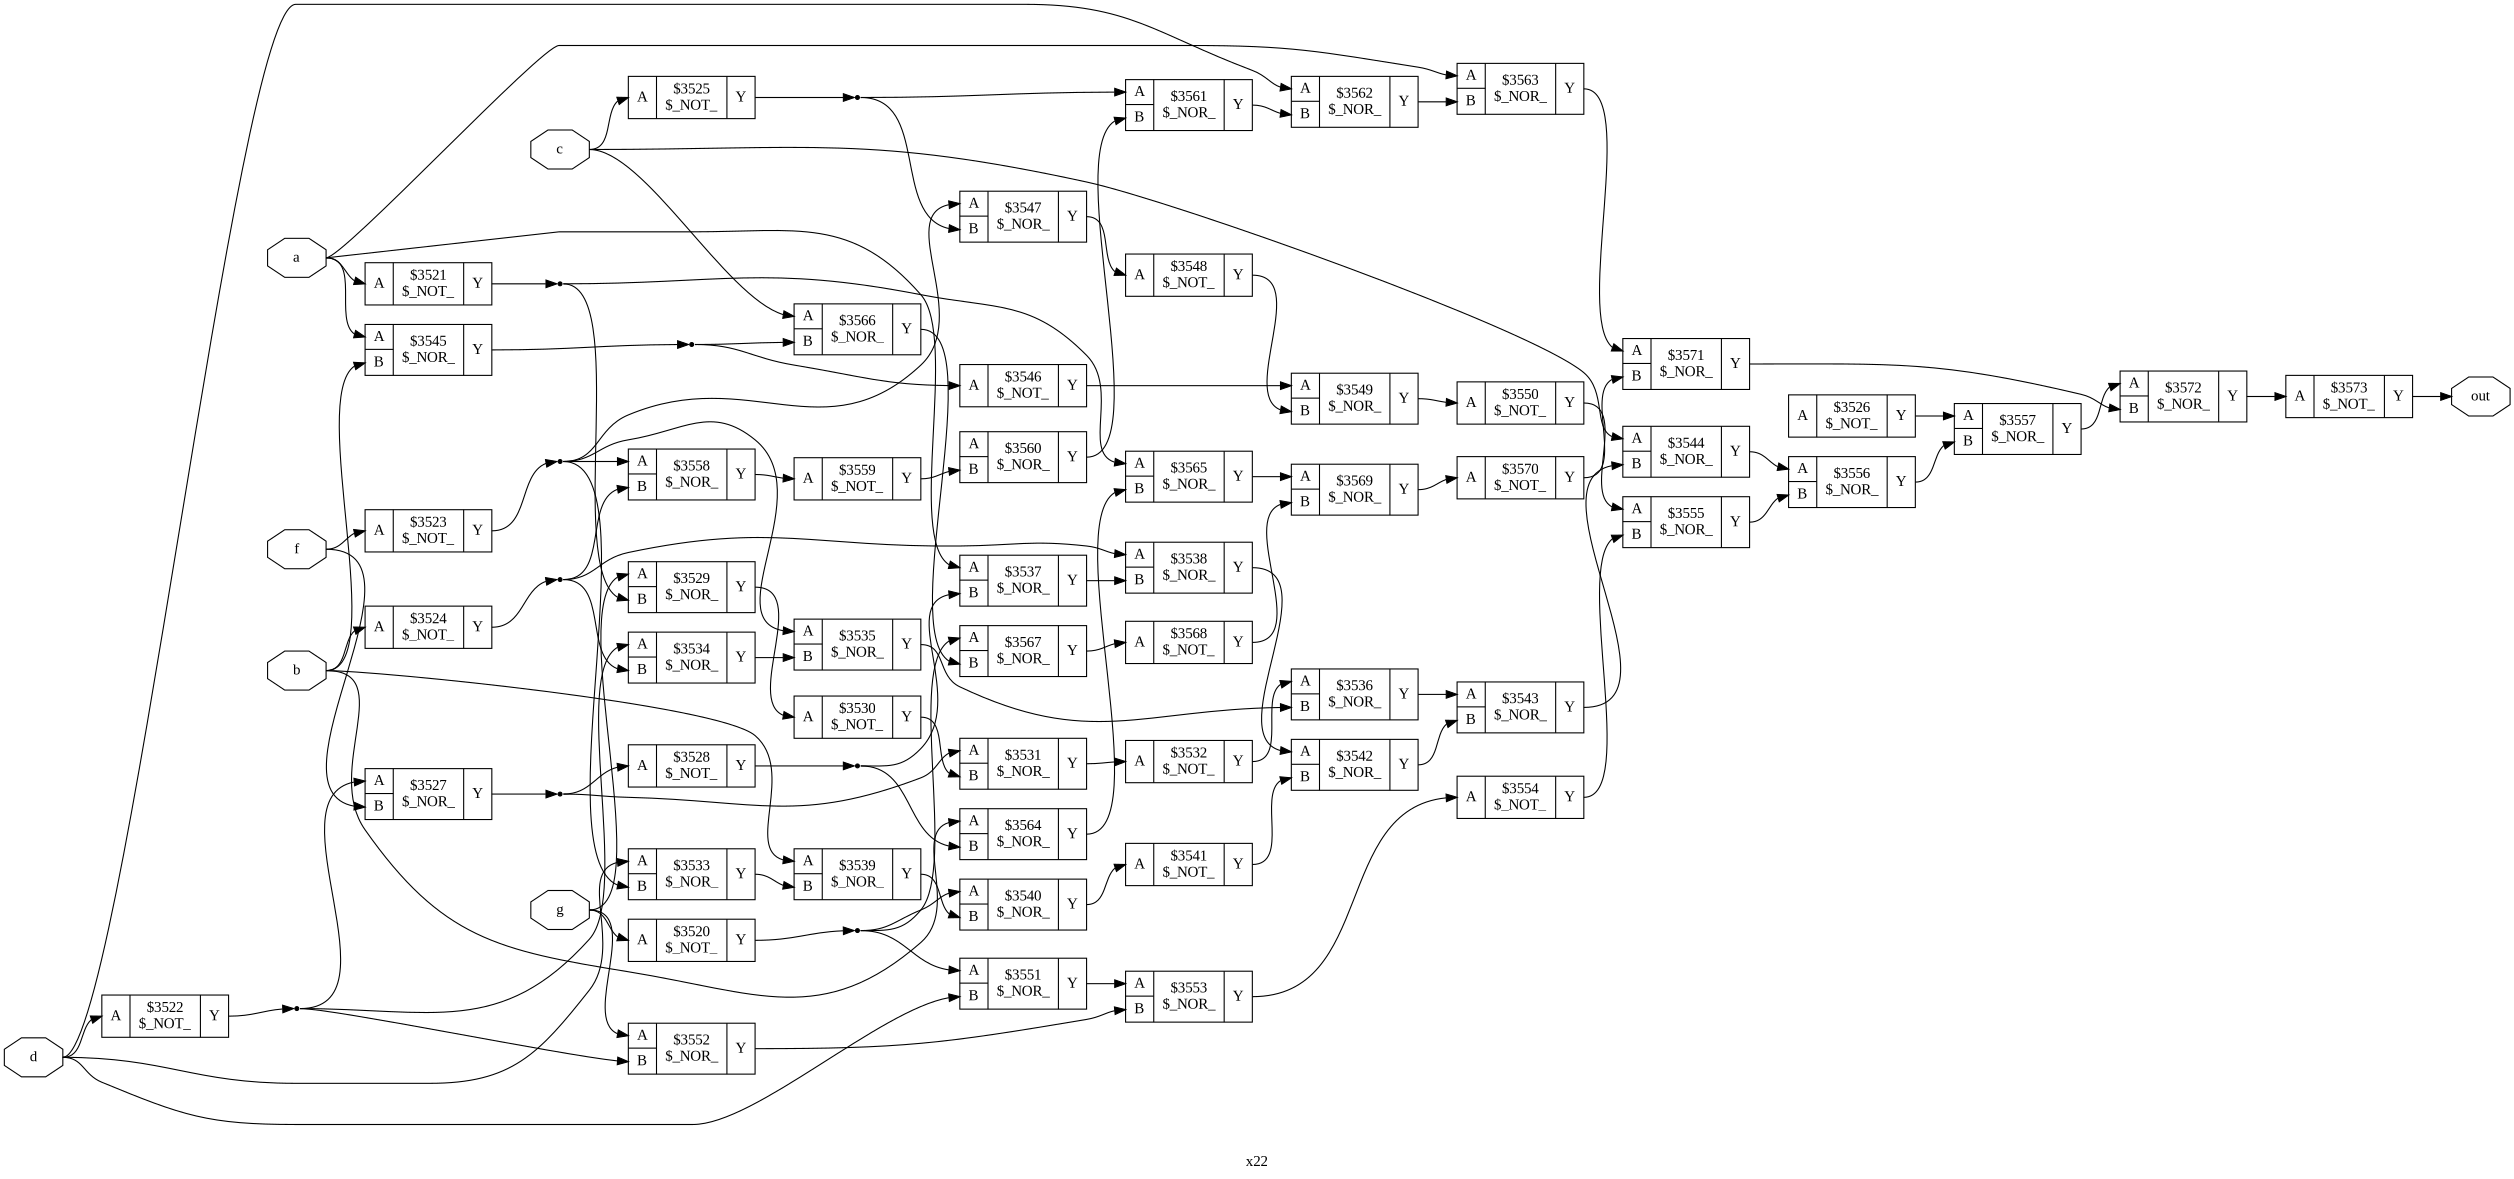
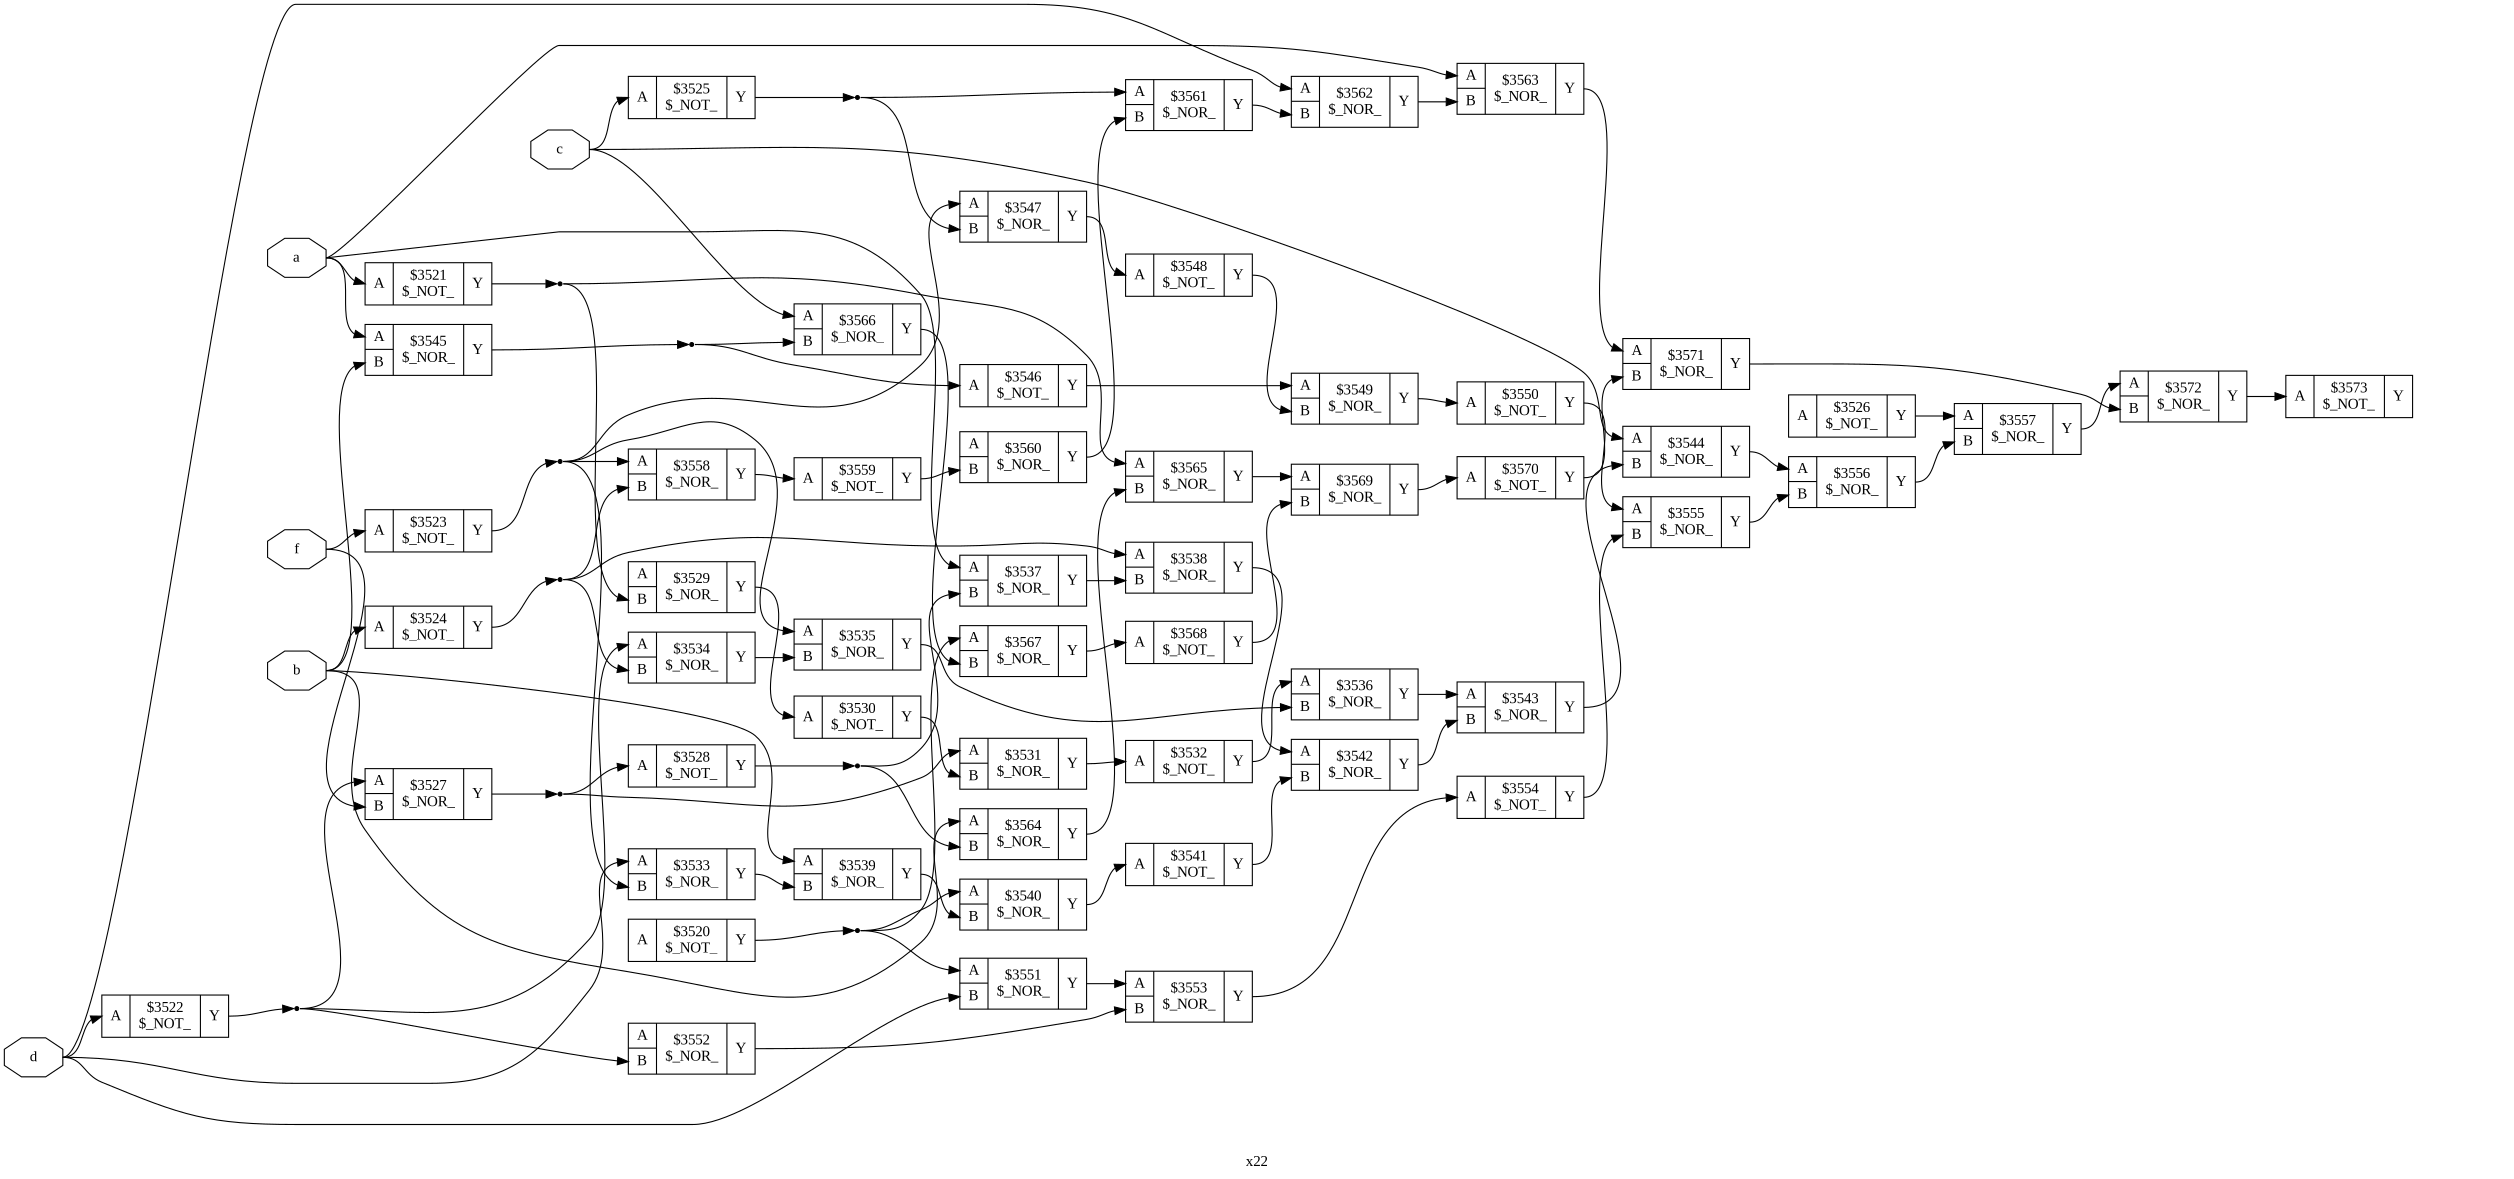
node "out": removed
node "g": removed
